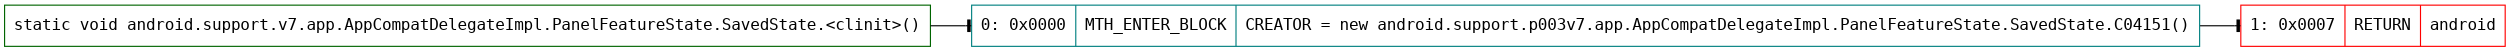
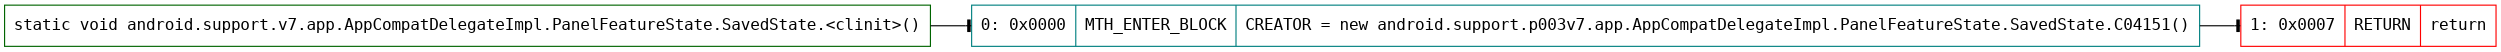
node "1: 0x0007": text "android" -> "return"
